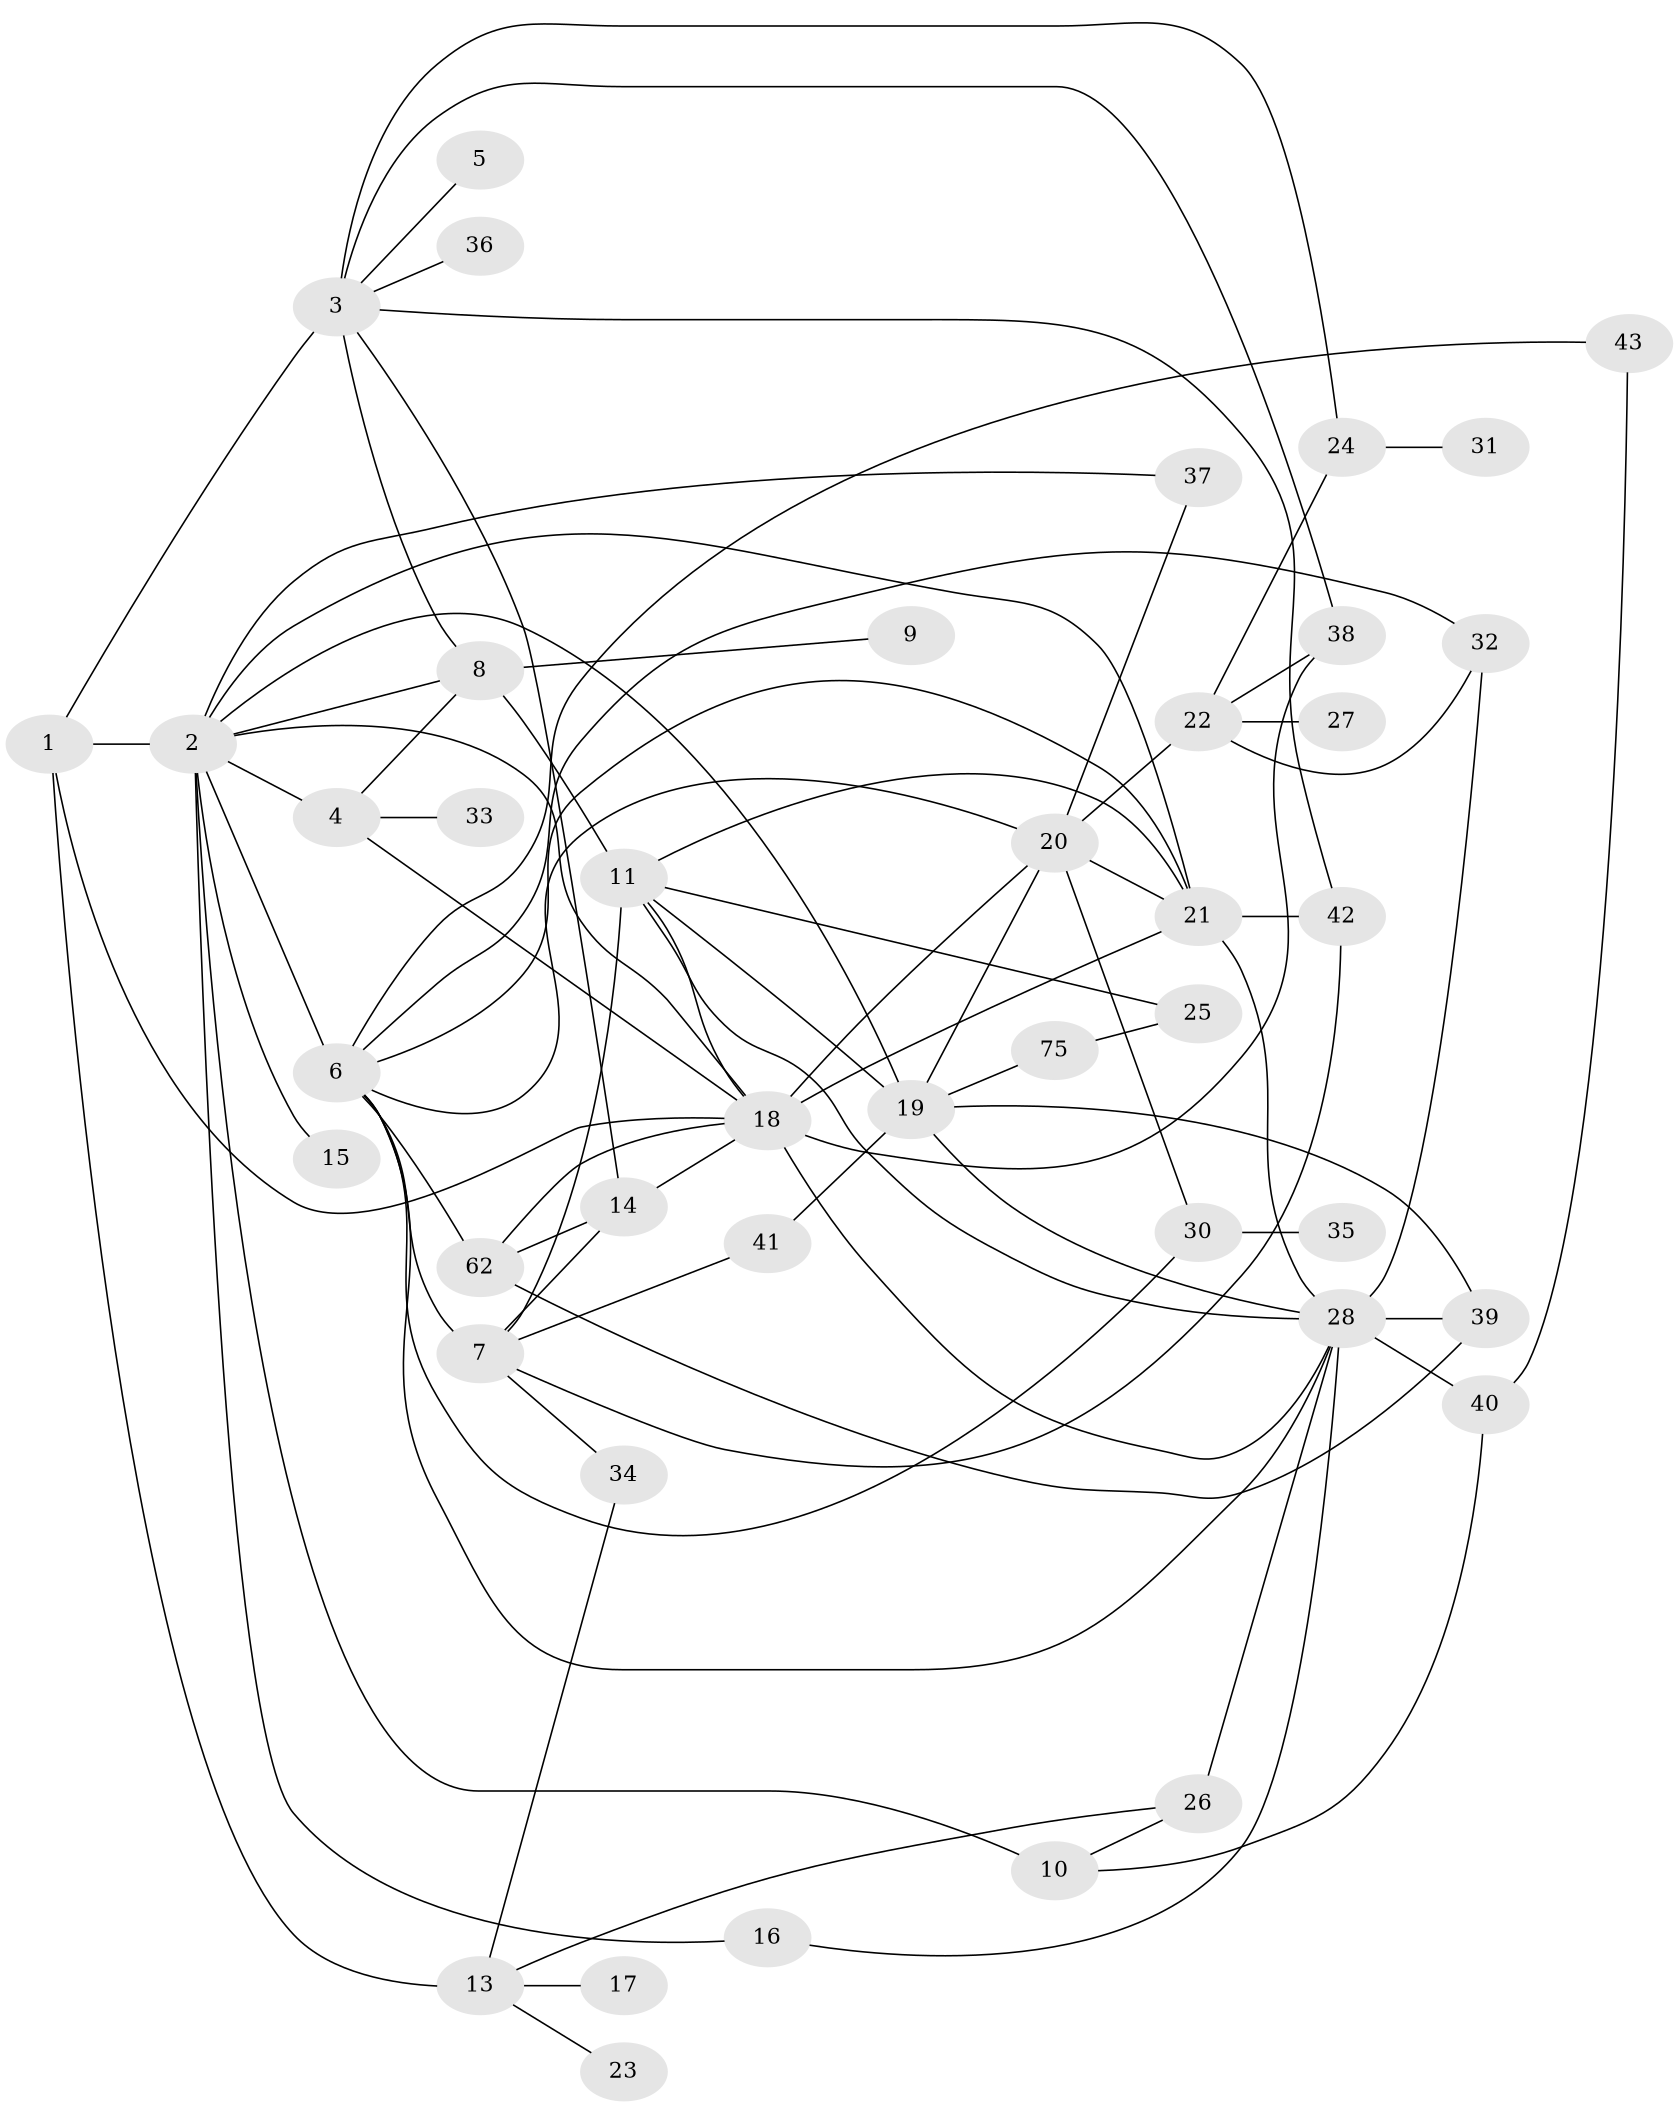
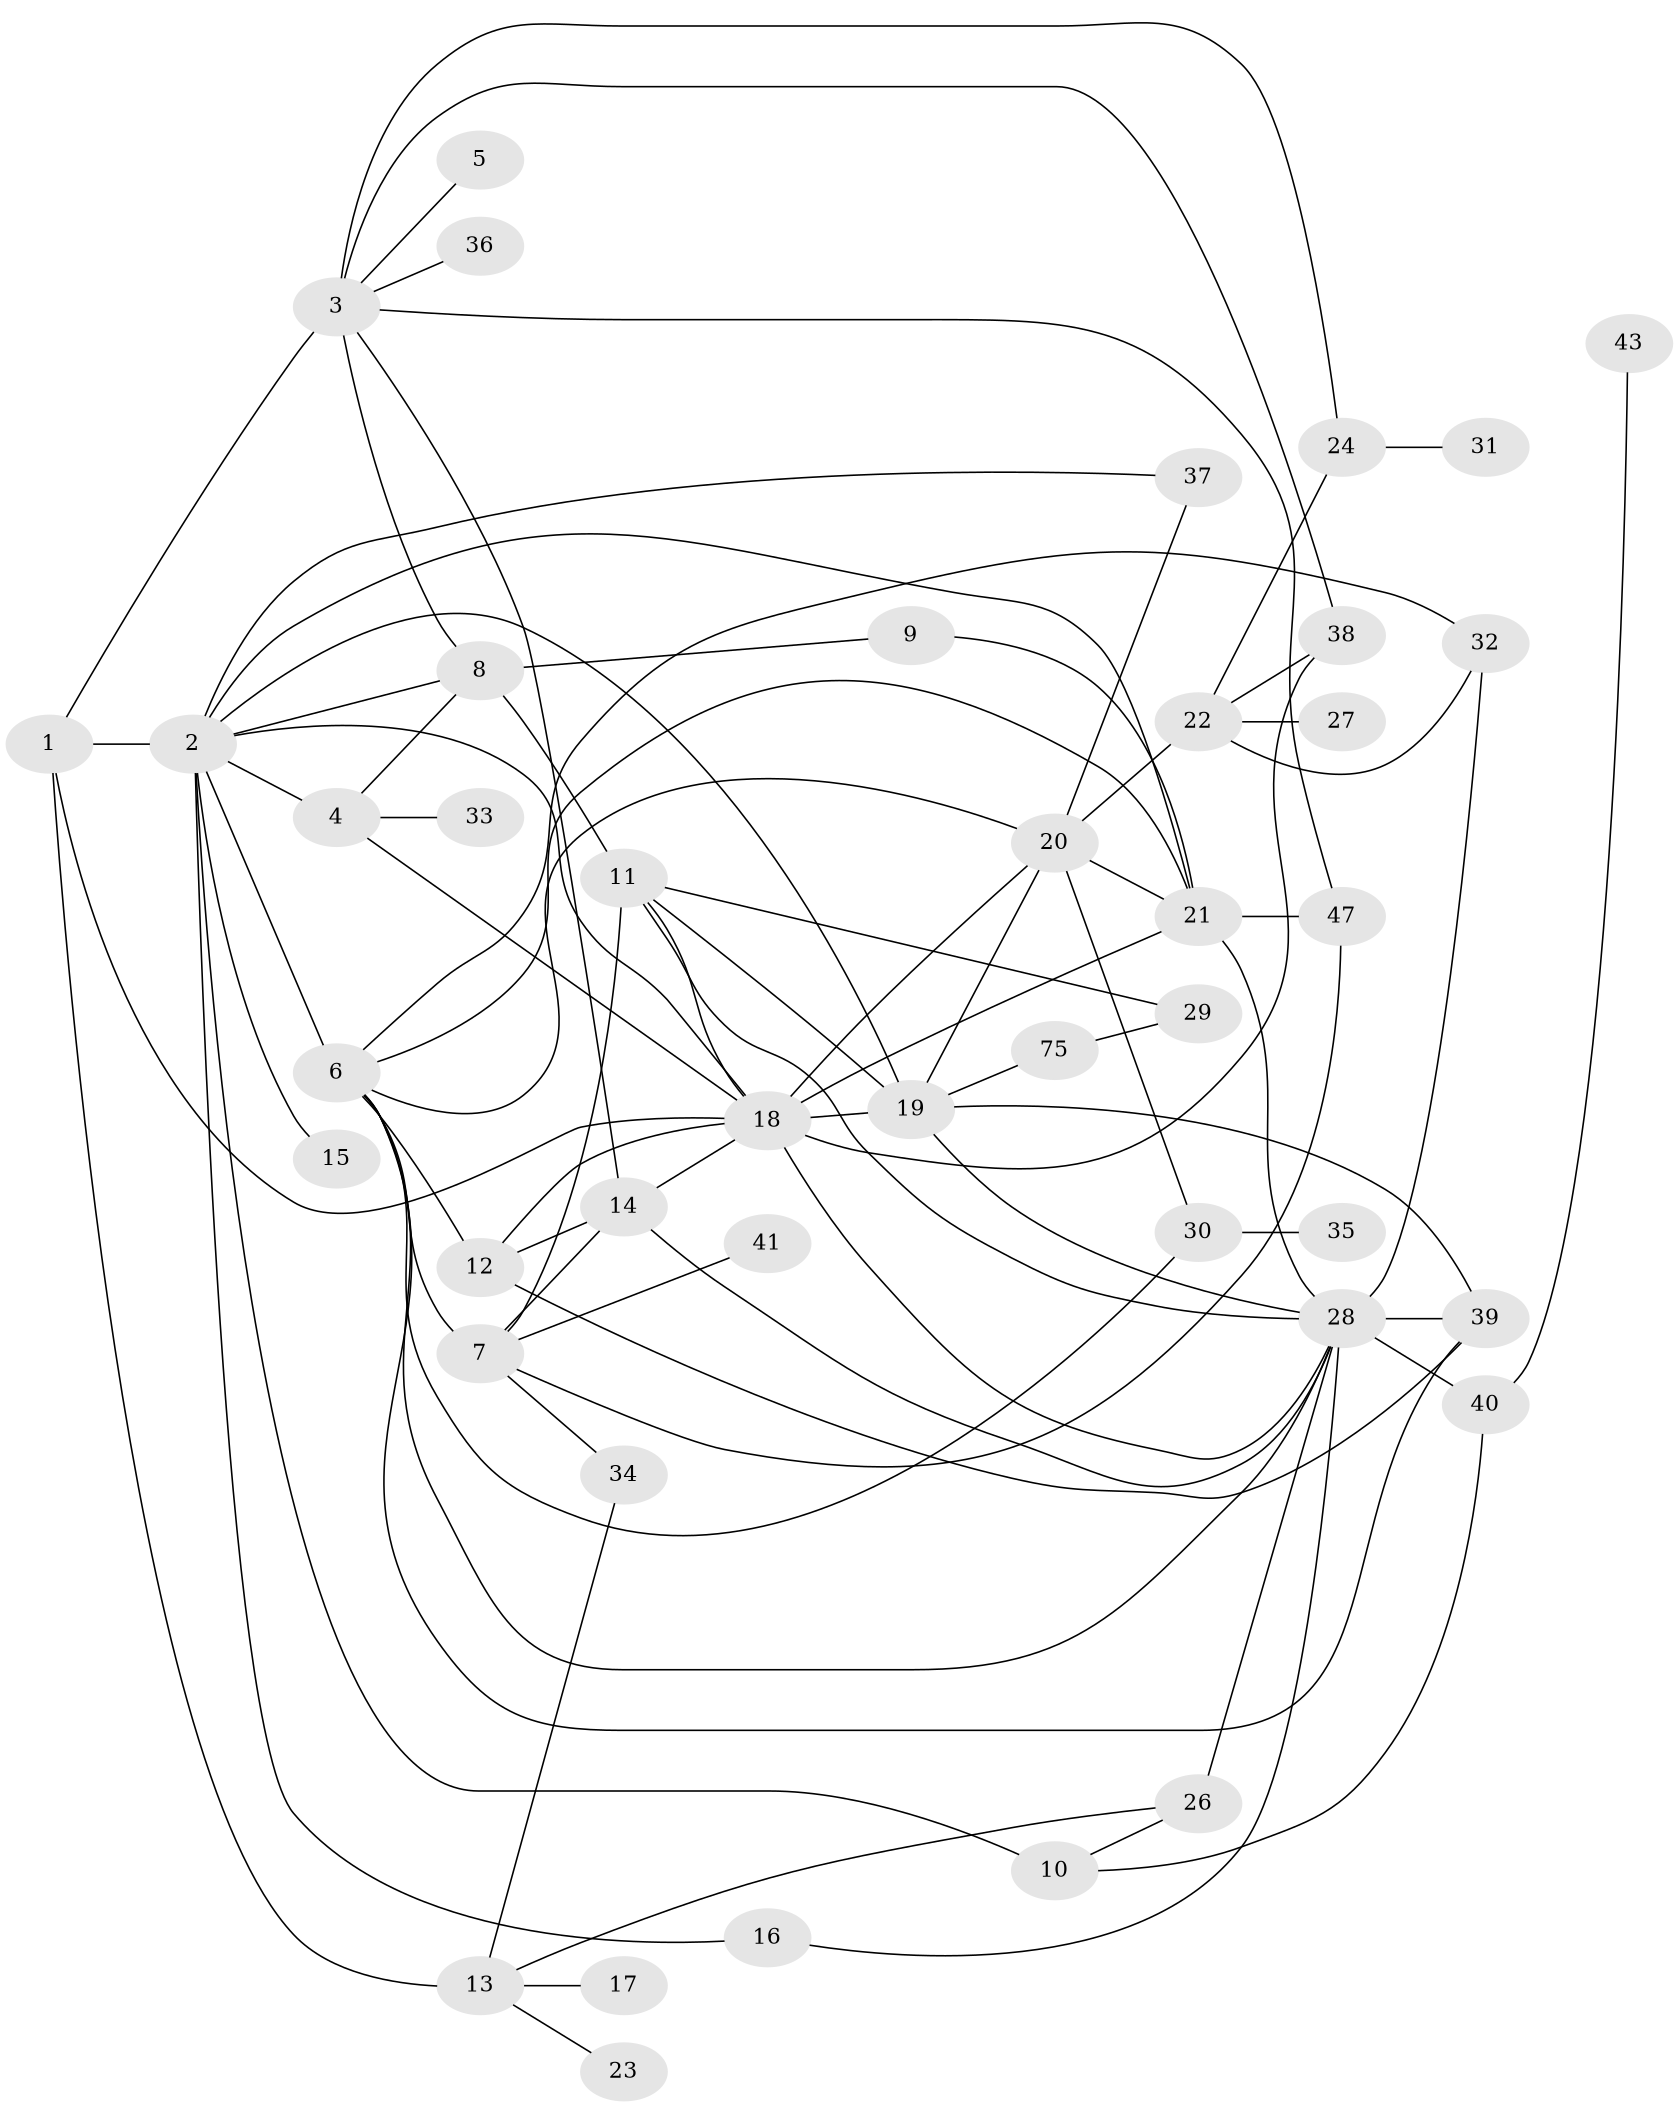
edge "43" -- "6": now "39" -- "6"
edge "11" -- "21": now "9" -- "21"
node "42": label "42" -> "47"
node "25": label "25" -> "29"
edge "19" -- "41": now "19" -- "18"
node "62": label "62" -> "12"
edge "14" -- "28": added
